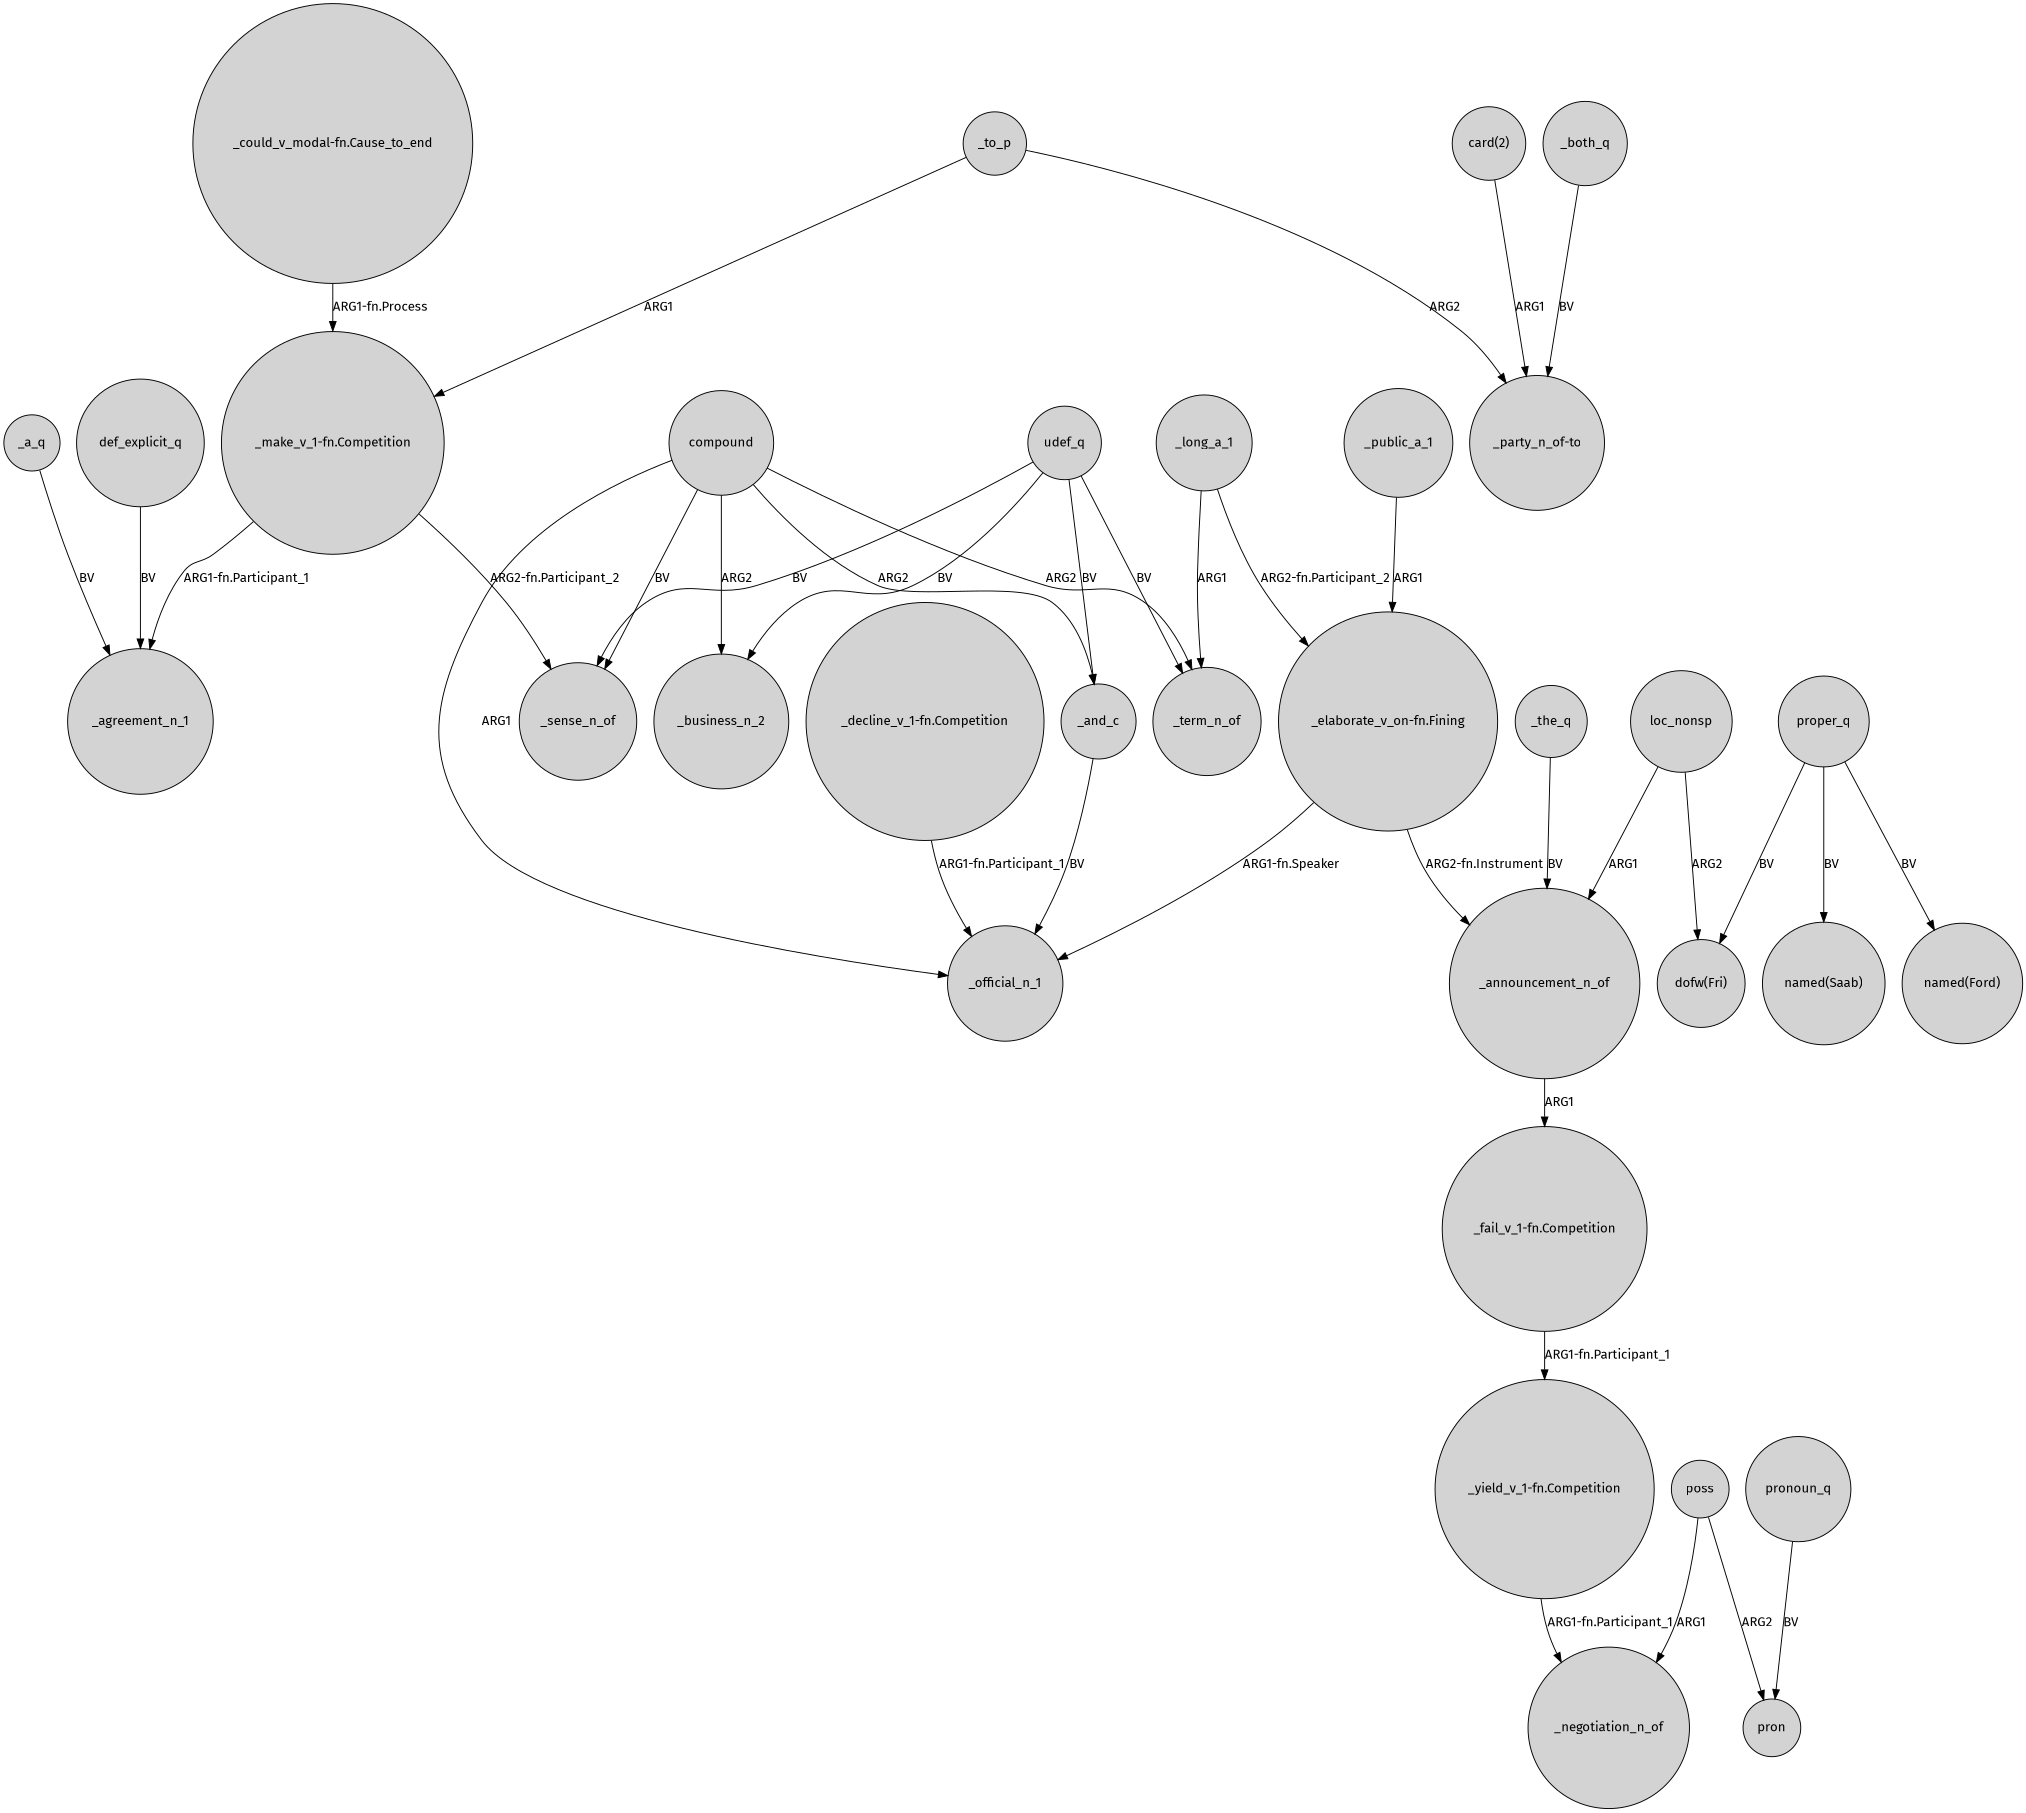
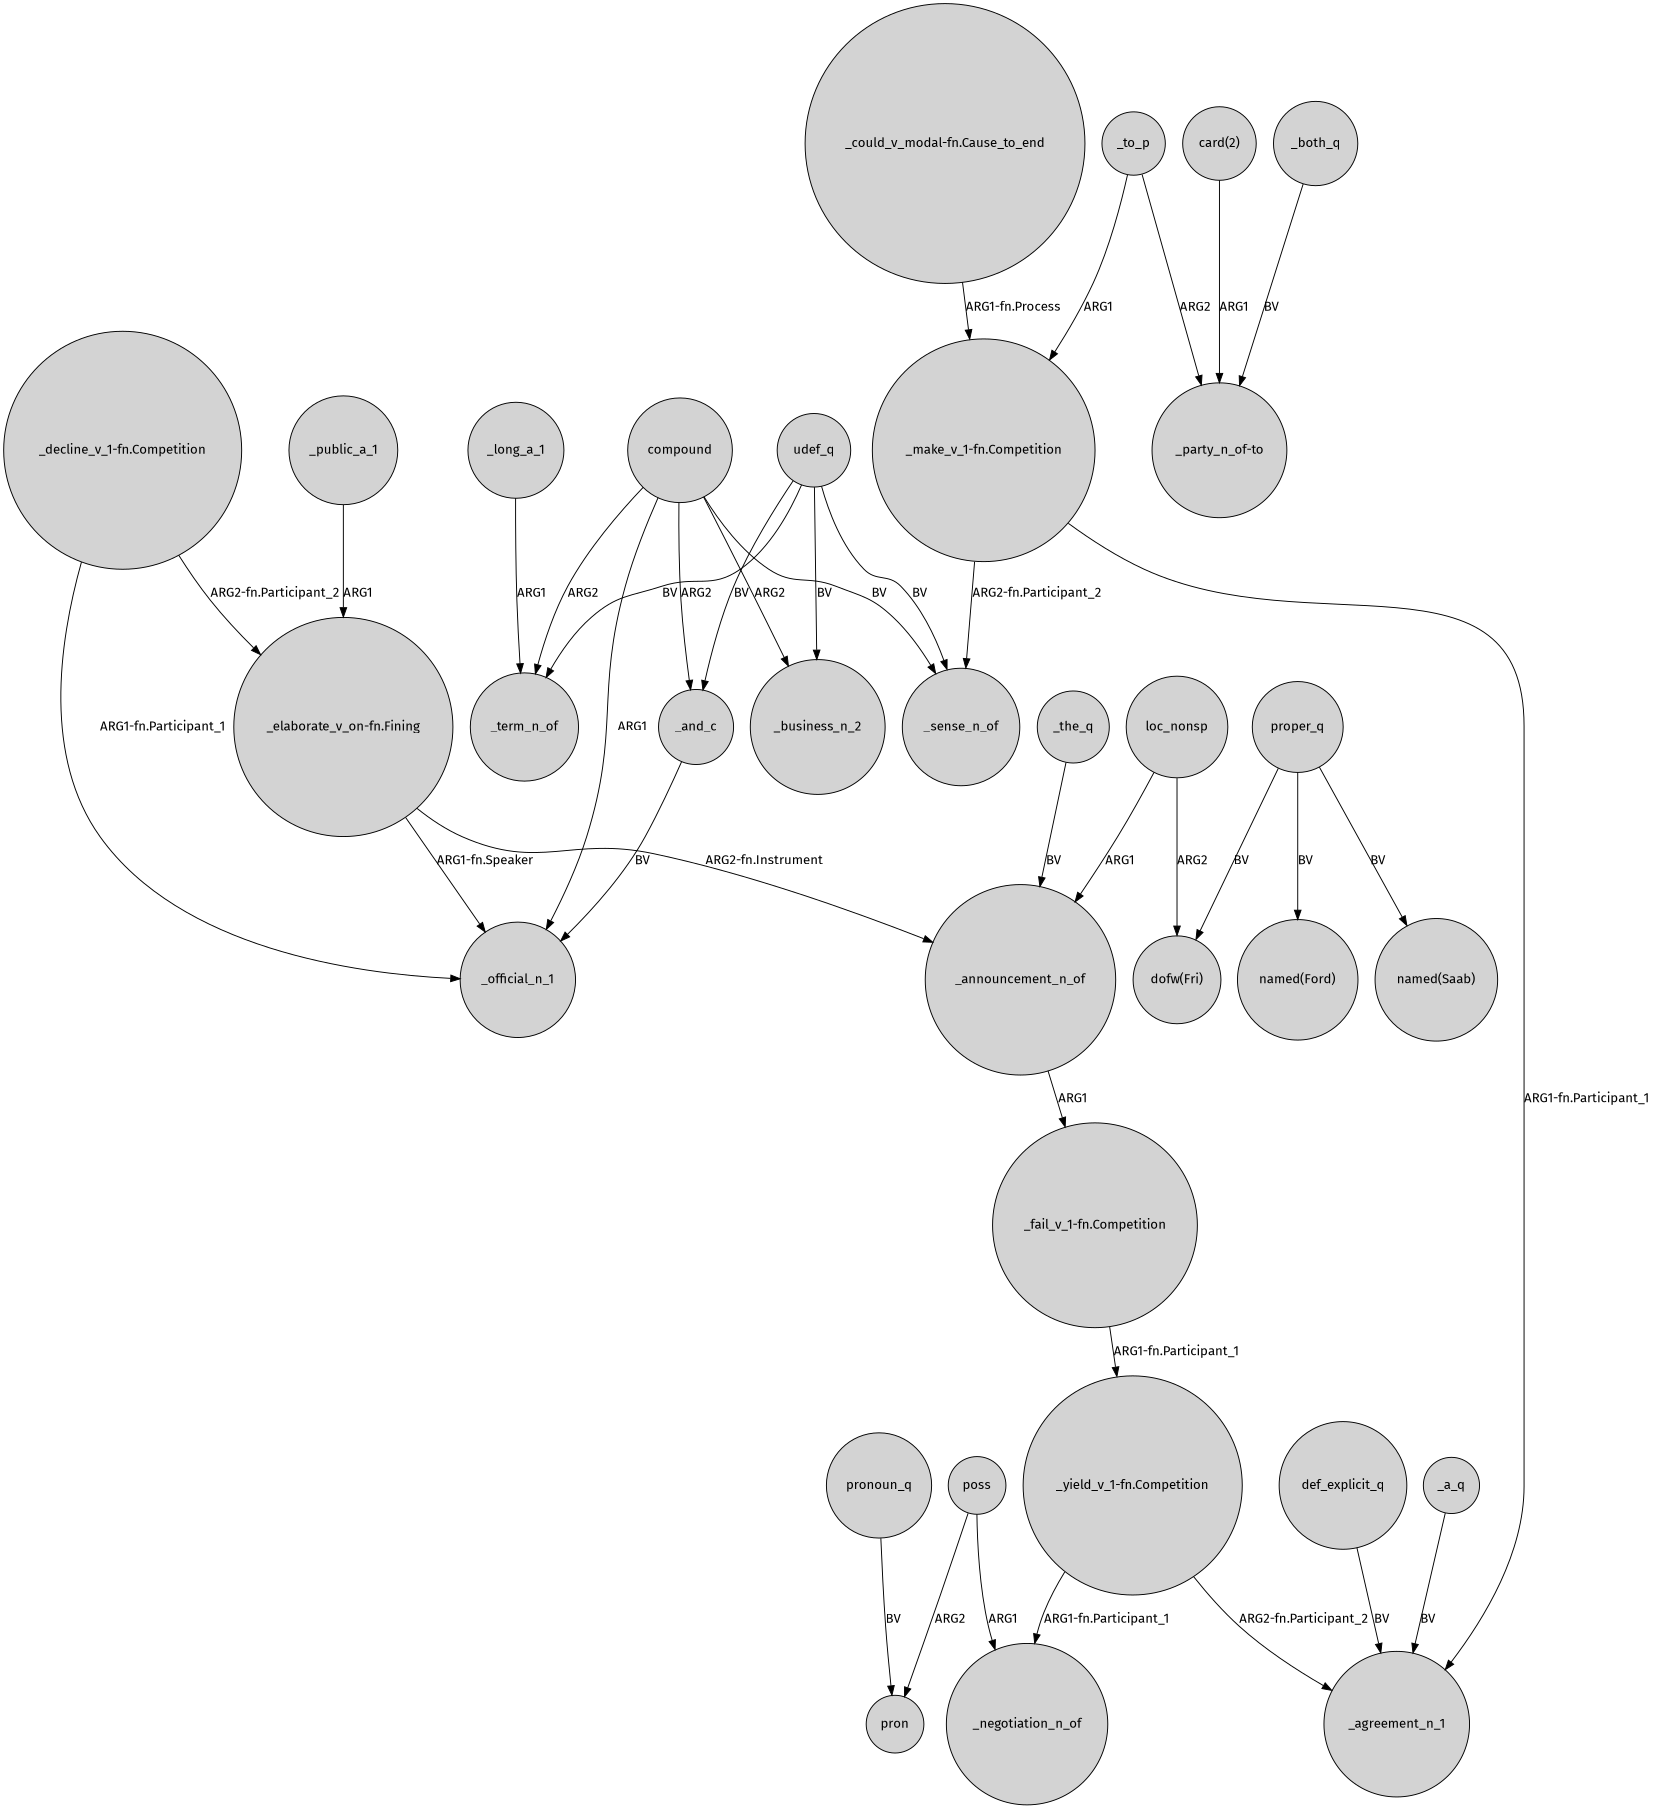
edge "_long_a_1" -> "_elaborate_v_on-fn.Fining": now "_decline_v_1-fn.Competition" -> "_elaborate_v_on-fn.Fining"
edge "_yield_v_1-fn.Competition" -> "_agreement_n_1": added, label "ARG2-fn.Participant_2"
